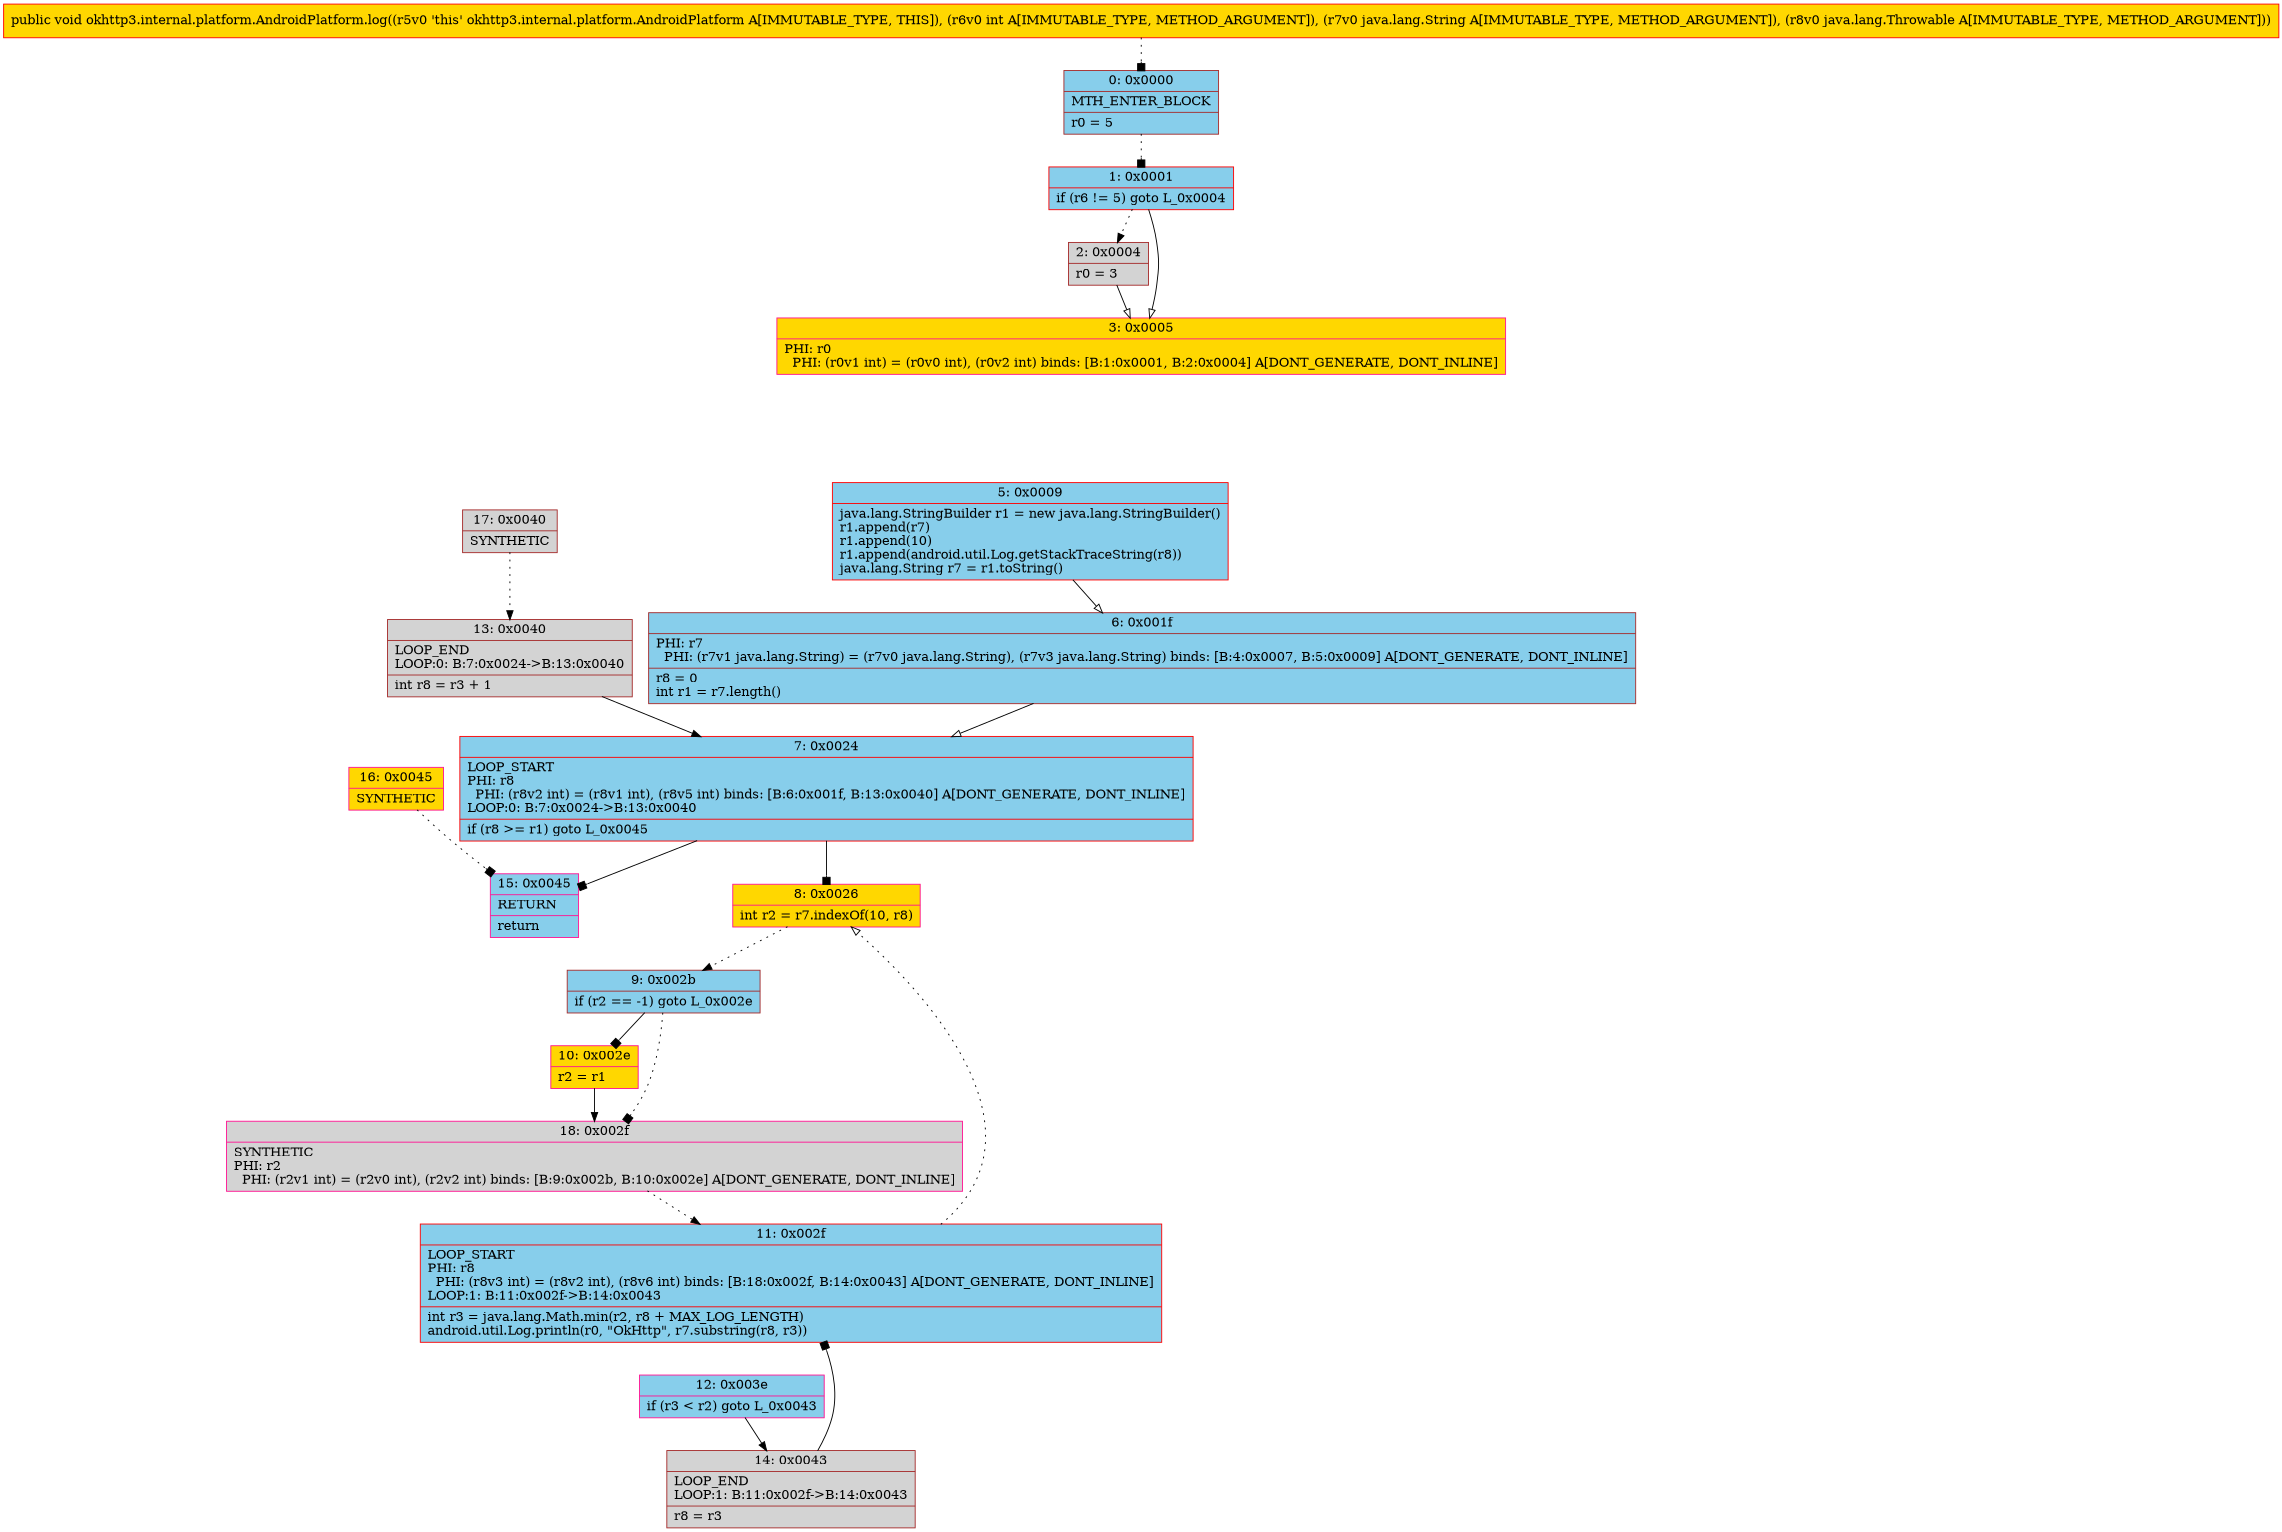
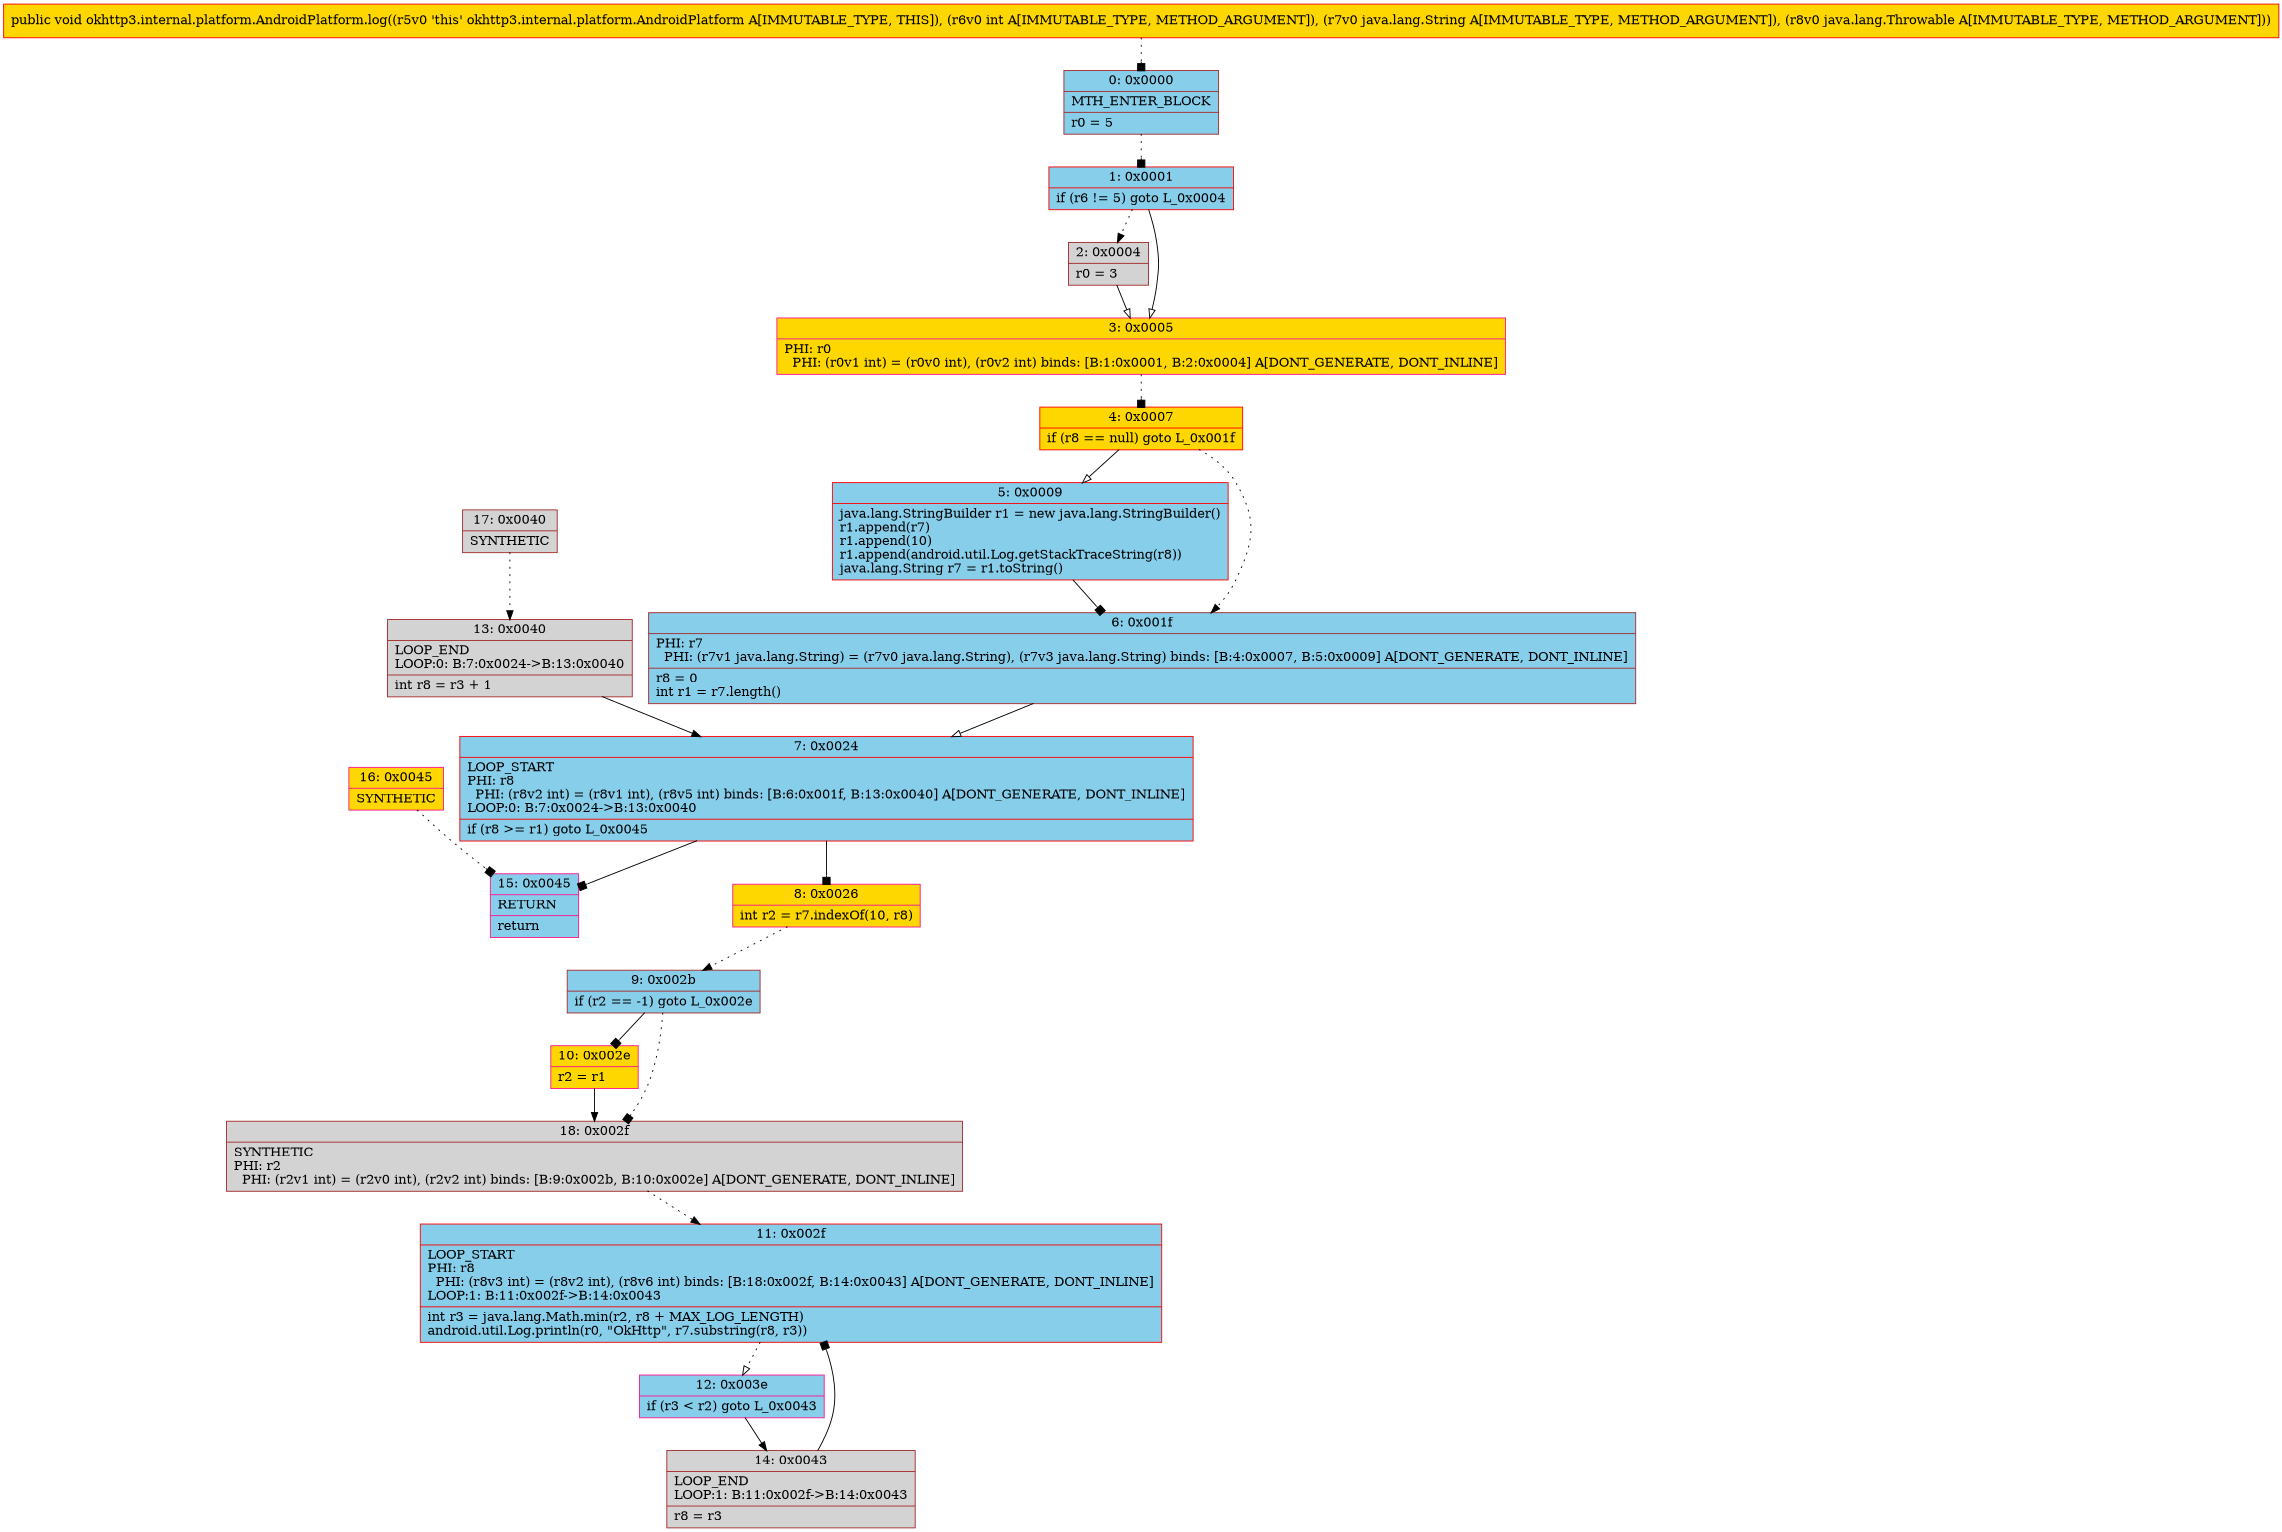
node "4: 0x0007": added
edge "5: 0x0009" -> "6: 0x001f": arrowhead onormal -> box
edge "11: 0x002f" -> "8: 0x0026": now "11: 0x002f" -> "12: 0x003e"
node "18: 0x002f": color deeppink -> brown
